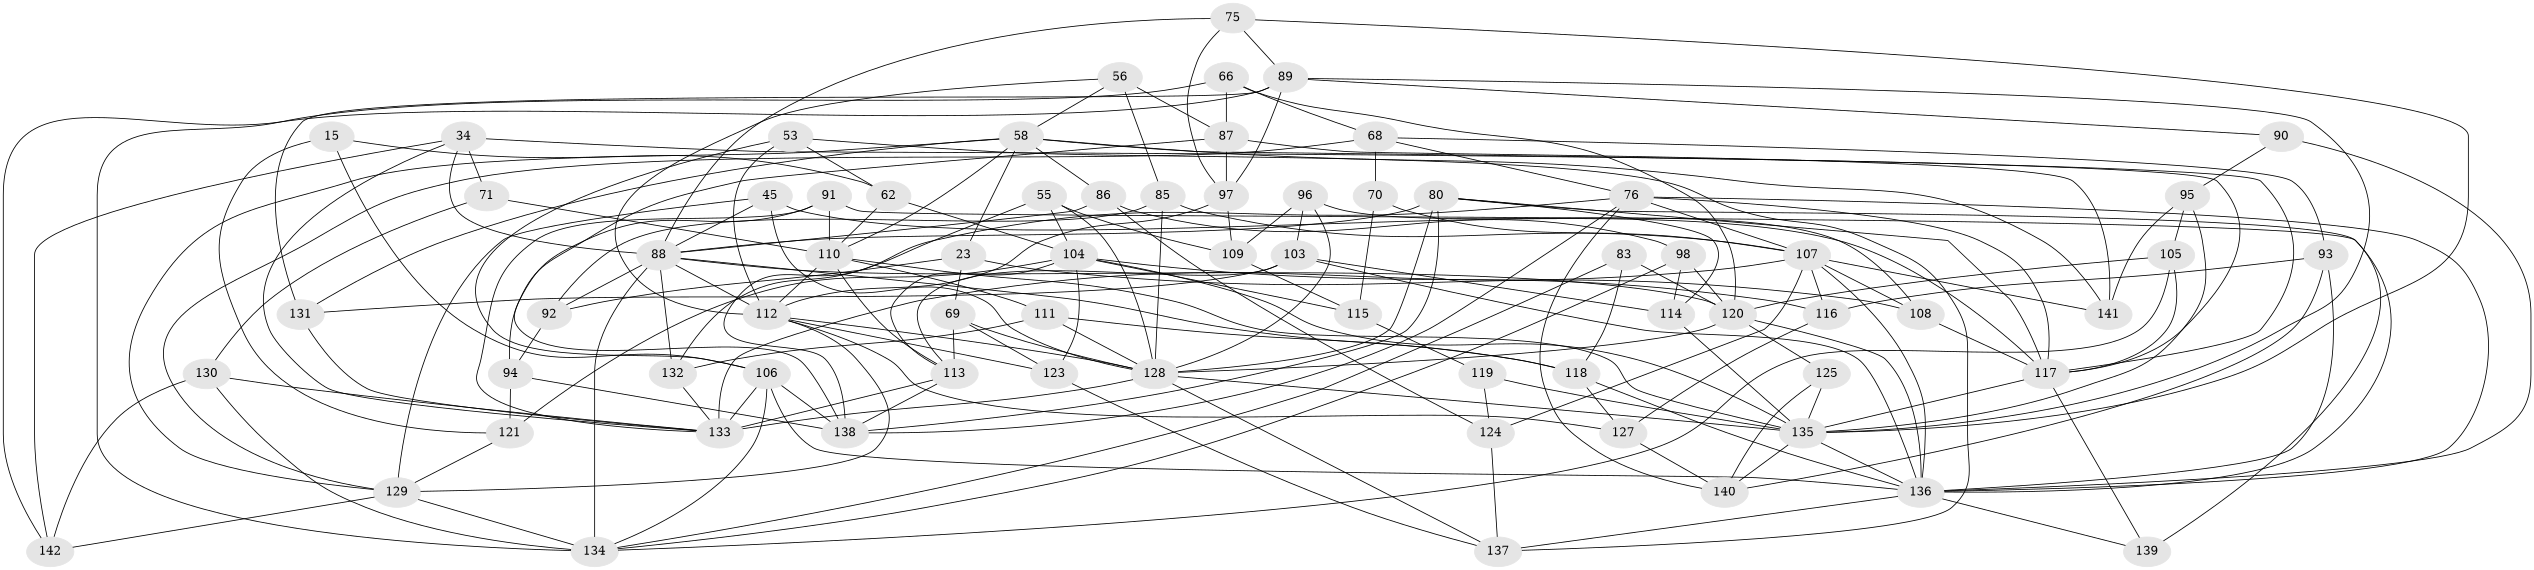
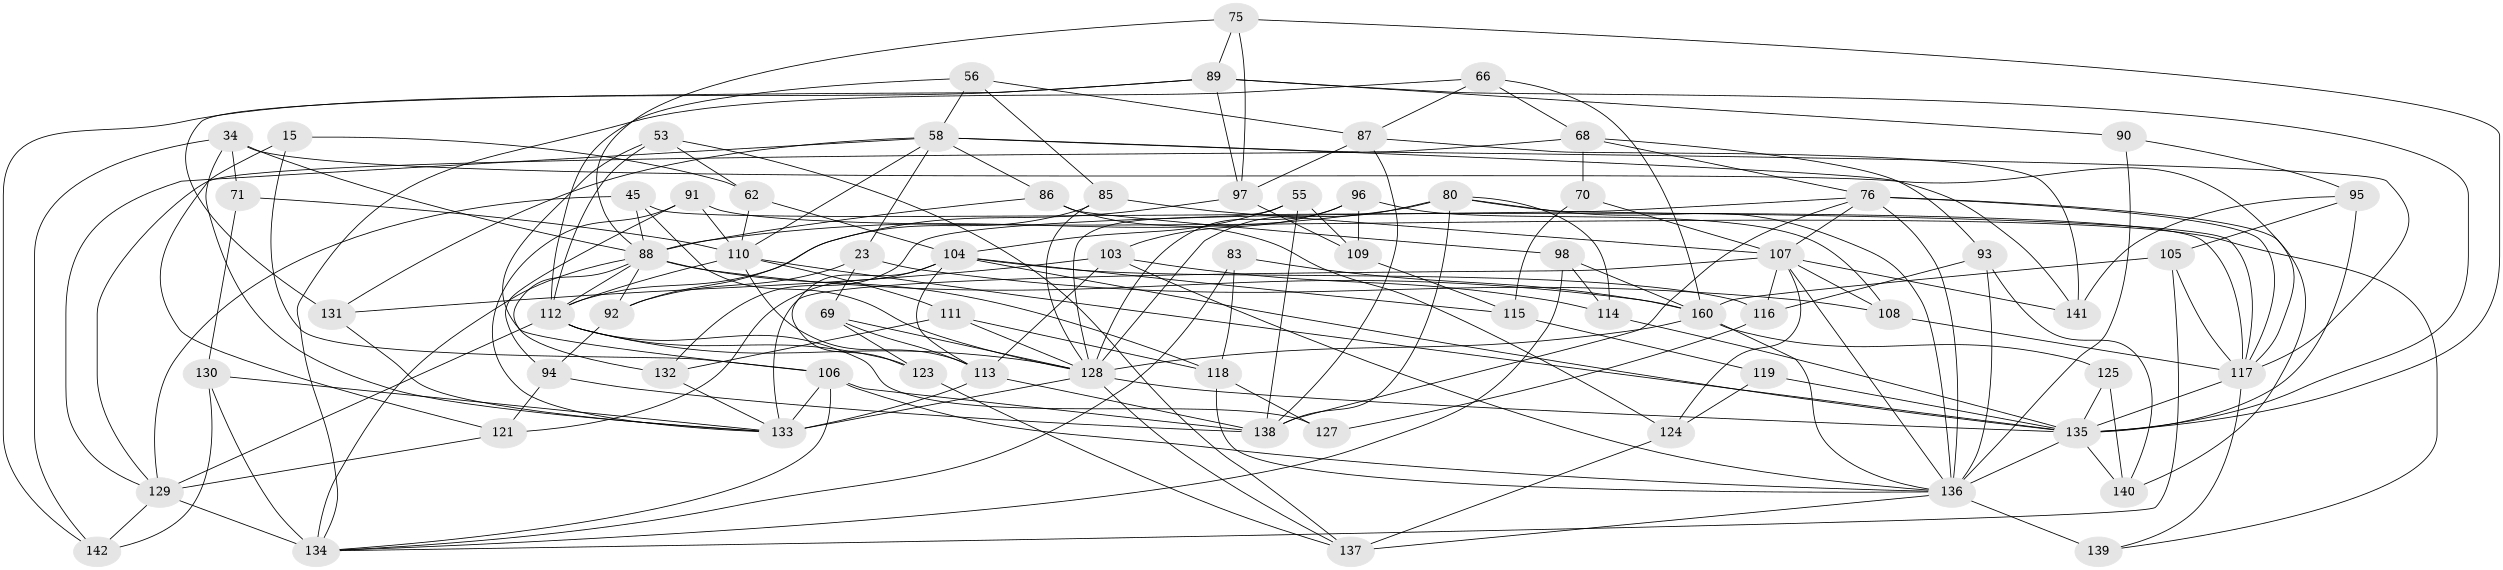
node "120": label "120" -> "160"
edge "127" -- "140": removed
